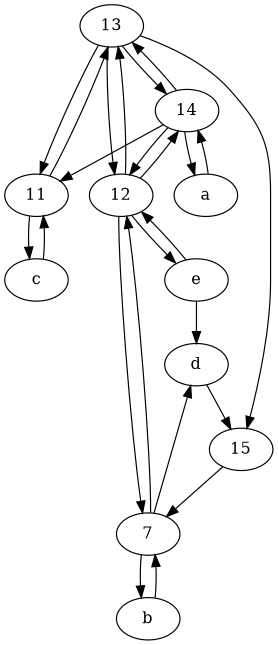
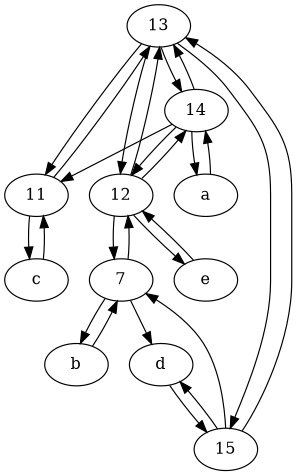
edge "15" -> "13": added
edge "e" -> "d": now "15" -> "d"
